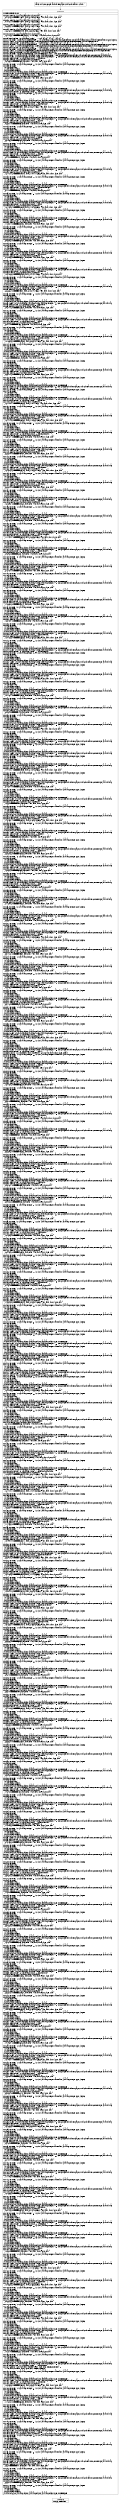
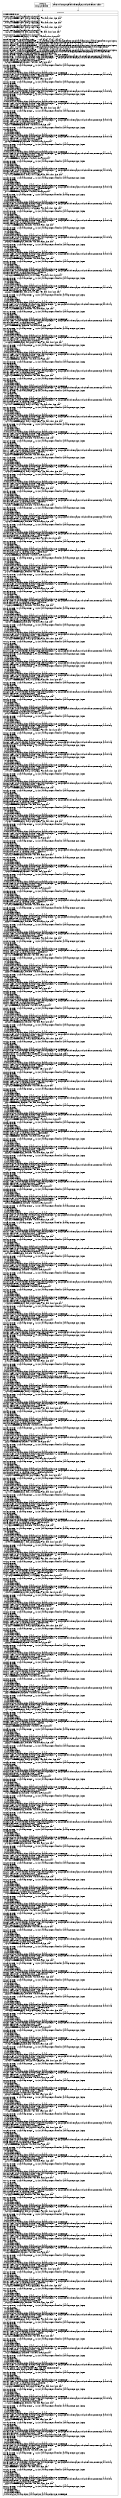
edge "0: 0x0000" -> "1: 0x0818": reversed
